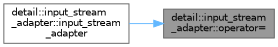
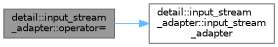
edge "detail::input_stream _adapter::input_stream _adapter" -> "detail::input_stream _adapter::operator=": reversed
